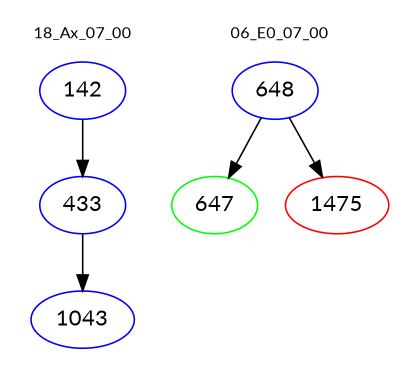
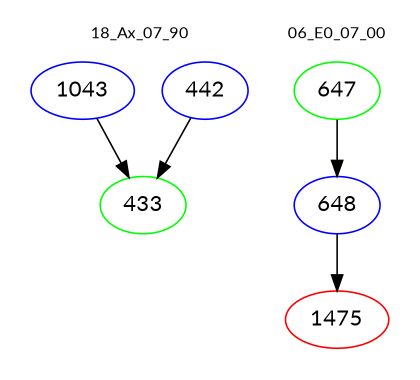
cluster "18_Ax_07_00": label "18_Ax_07_00" -> "18_Ax_07_90"
node "142": label "142" -> "442"
edge "648" -> "647": reversed
node "433": color blue -> green
edge "433" -> "1043": reversed
